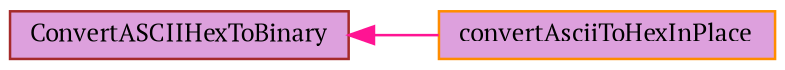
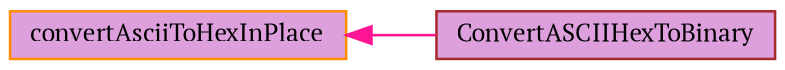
edge "convertAsciiToHexInPlace" -> "ConvertASCIIHexToBinary": reversed
